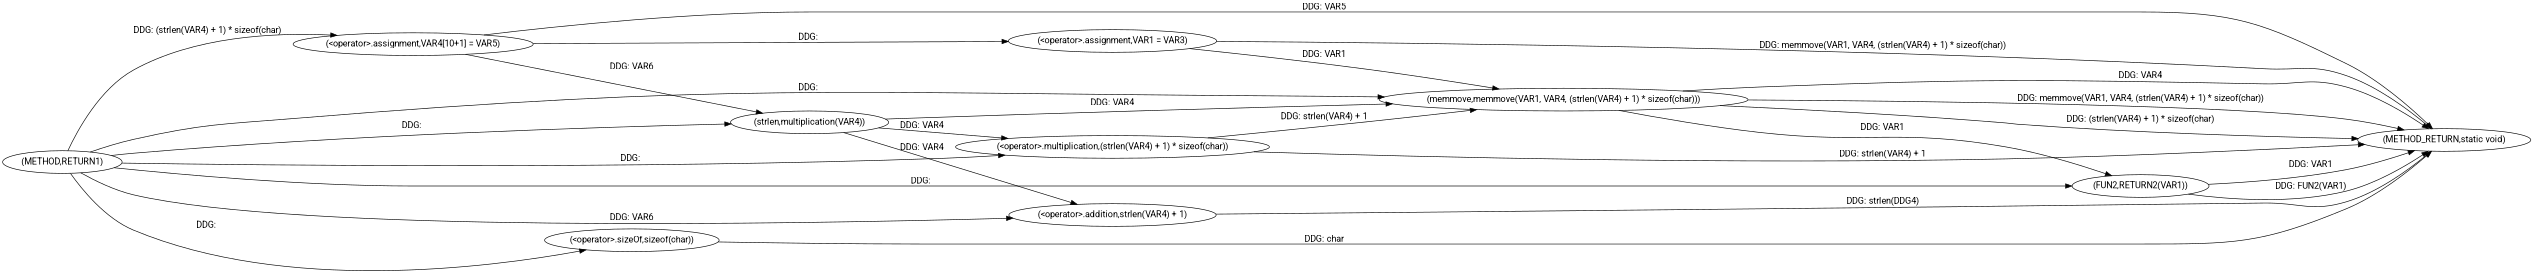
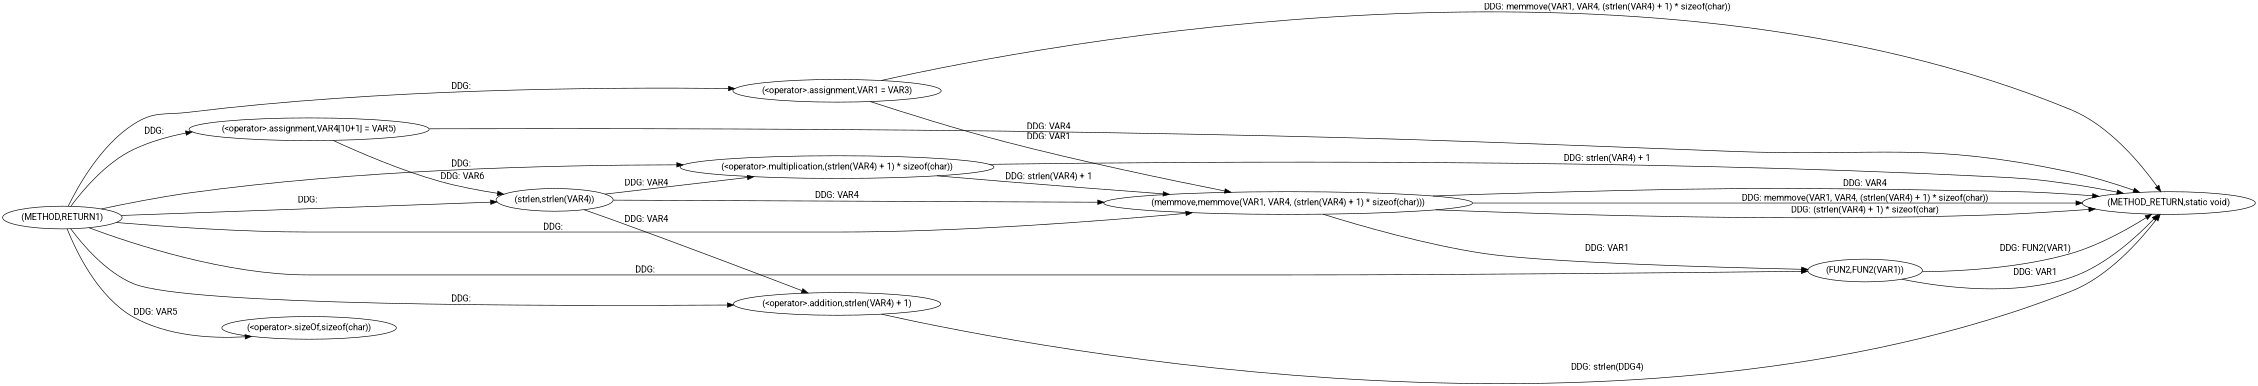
edge "(<operator>.assignment,VAR4[10+1] = VAR5)" -> "(METHOD_RETURN,static void)": label "DDG: VAR5" -> "DDG: VAR4"
edge "(METHOD,RETURN1)" -> "(<operator>.assignment,VAR4[10+1] = VAR5)": label "DDG: (strlen(VAR4) + 1) * sizeof(char)" -> "DDG: "
edge "(<operator>.assignment,VAR4[10+1] = VAR5)" -> "(<operator>.assignment,VAR1 = VAR3)": now "(METHOD,RETURN1)" -> "(<operator>.assignment,VAR1 = VAR3)"
node "(strlen,multiplication(VAR4))": label "(strlen,multiplication(VAR4))" -> "(strlen,strlen(VAR4))"
node "(FUN2,RETURN2(VAR1))": label "(FUN2,RETURN2(VAR1))" -> "(FUN2,FUN2(VAR1))"
edge "(METHOD,RETURN1)" -> "(<operator>.addition,strlen(VAR4) + 1)": label "DDG: VAR6" -> "DDG: "
edge "(METHOD,RETURN1)" -> "(<operator>.sizeOf,sizeof(char))": label "DDG: " -> "DDG: VAR5"
edge "(<operator>.sizeOf,sizeof(char))" -> "(METHOD_RETURN,static void)": removed, label "DDG: char"
